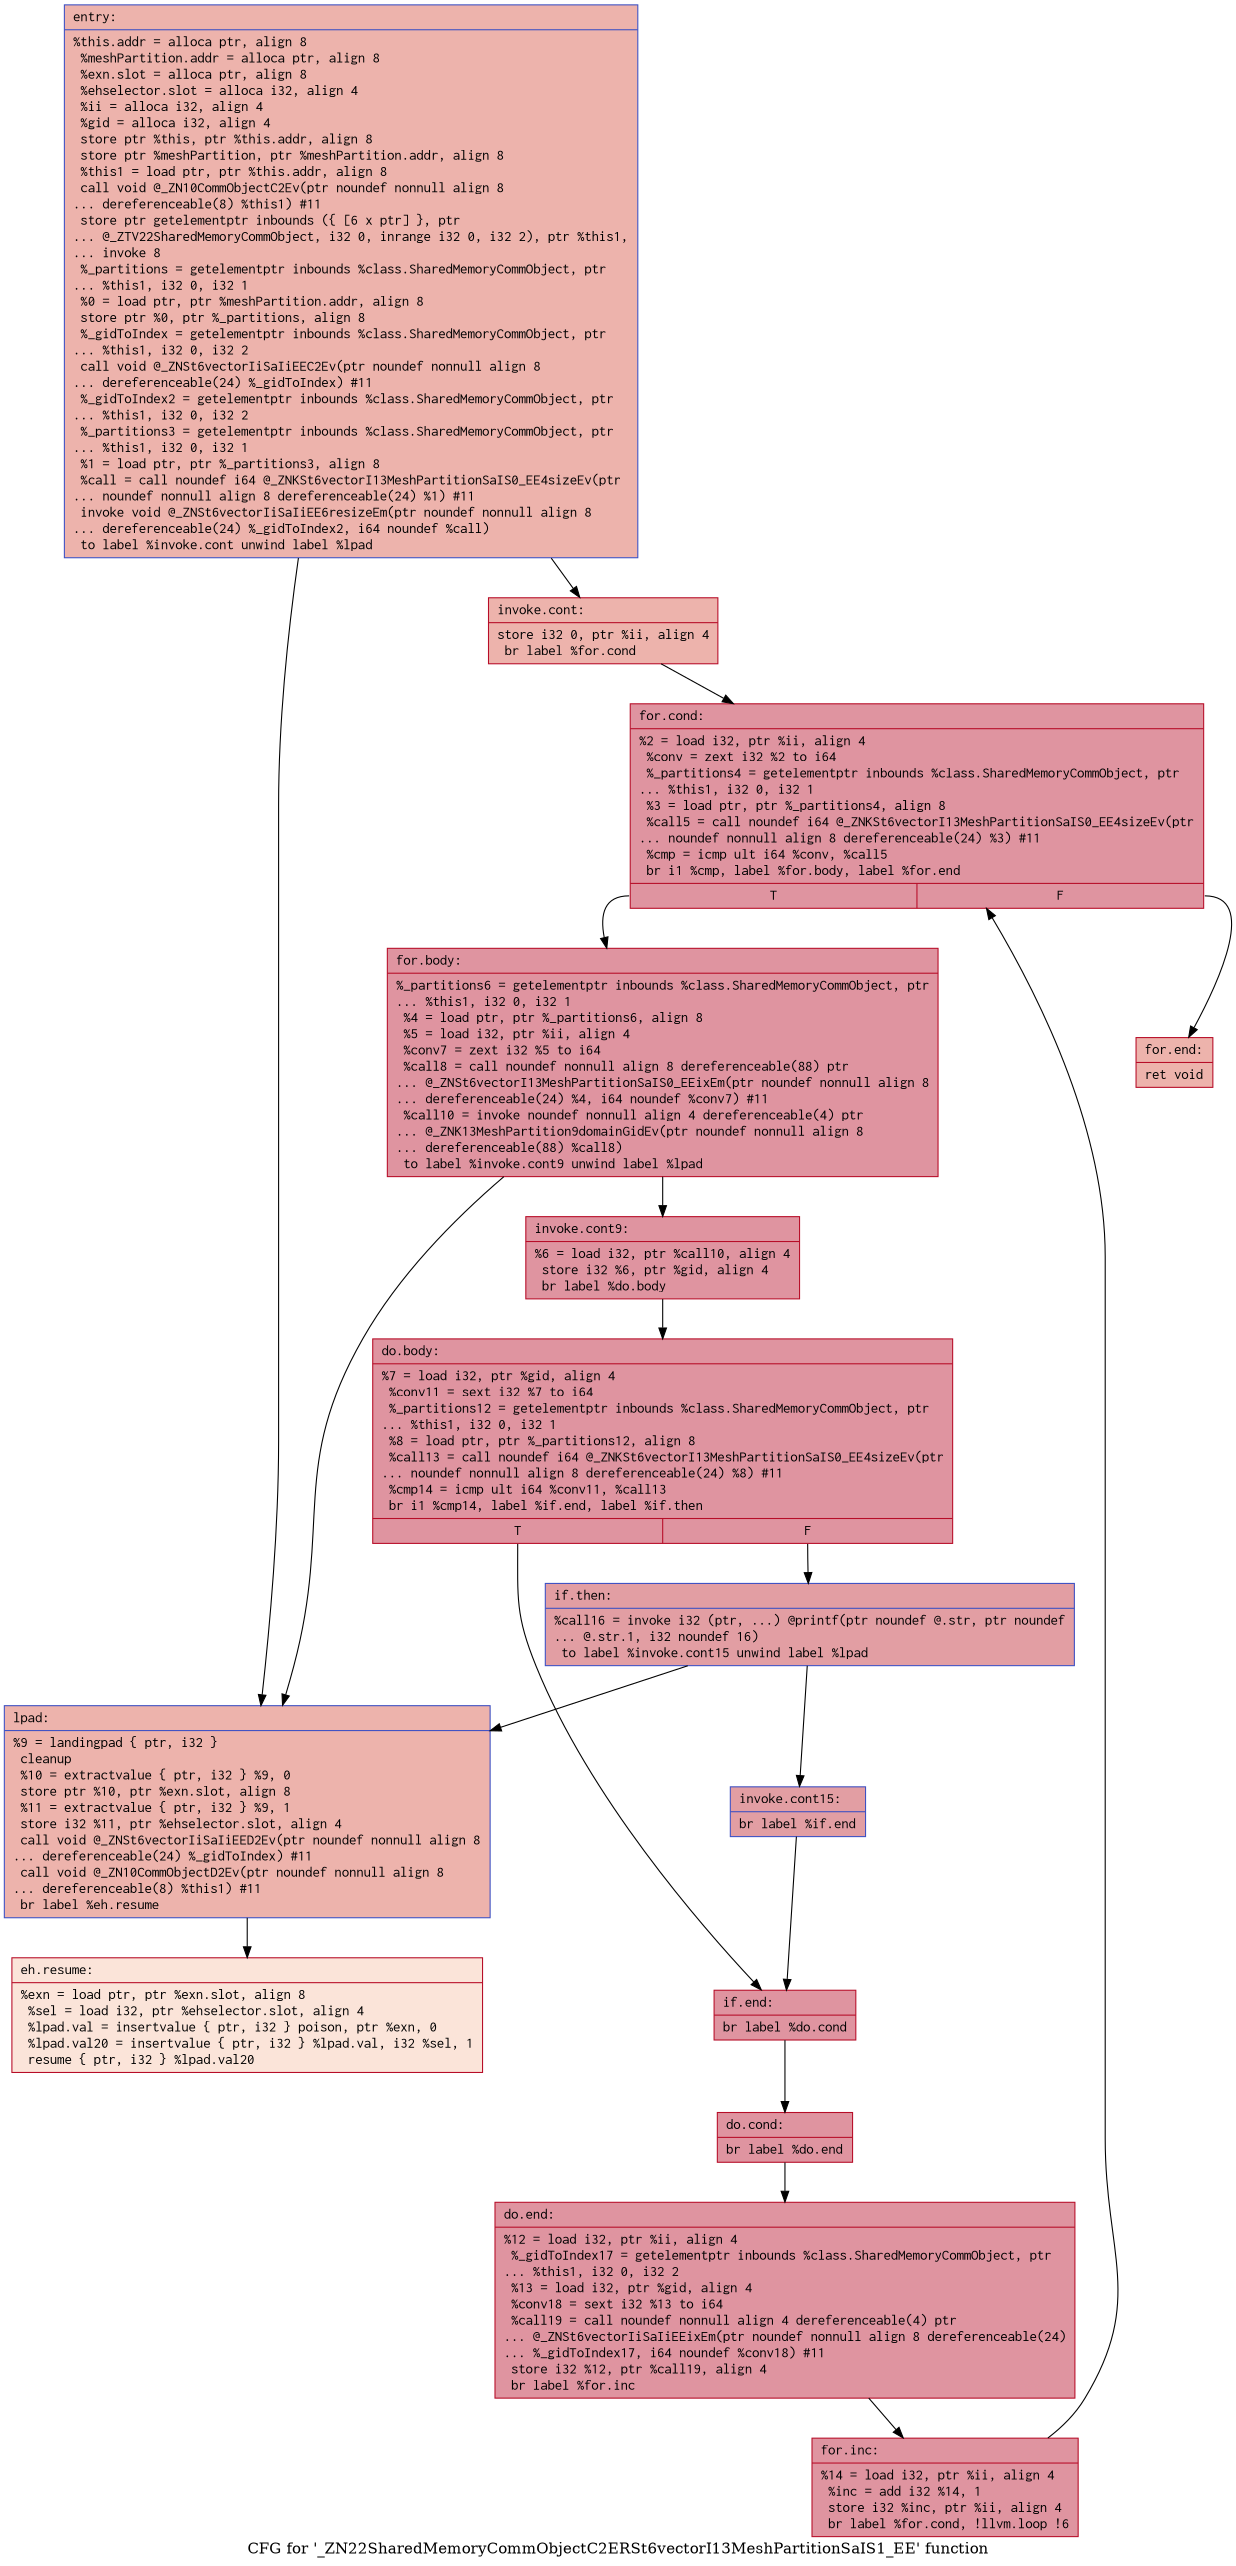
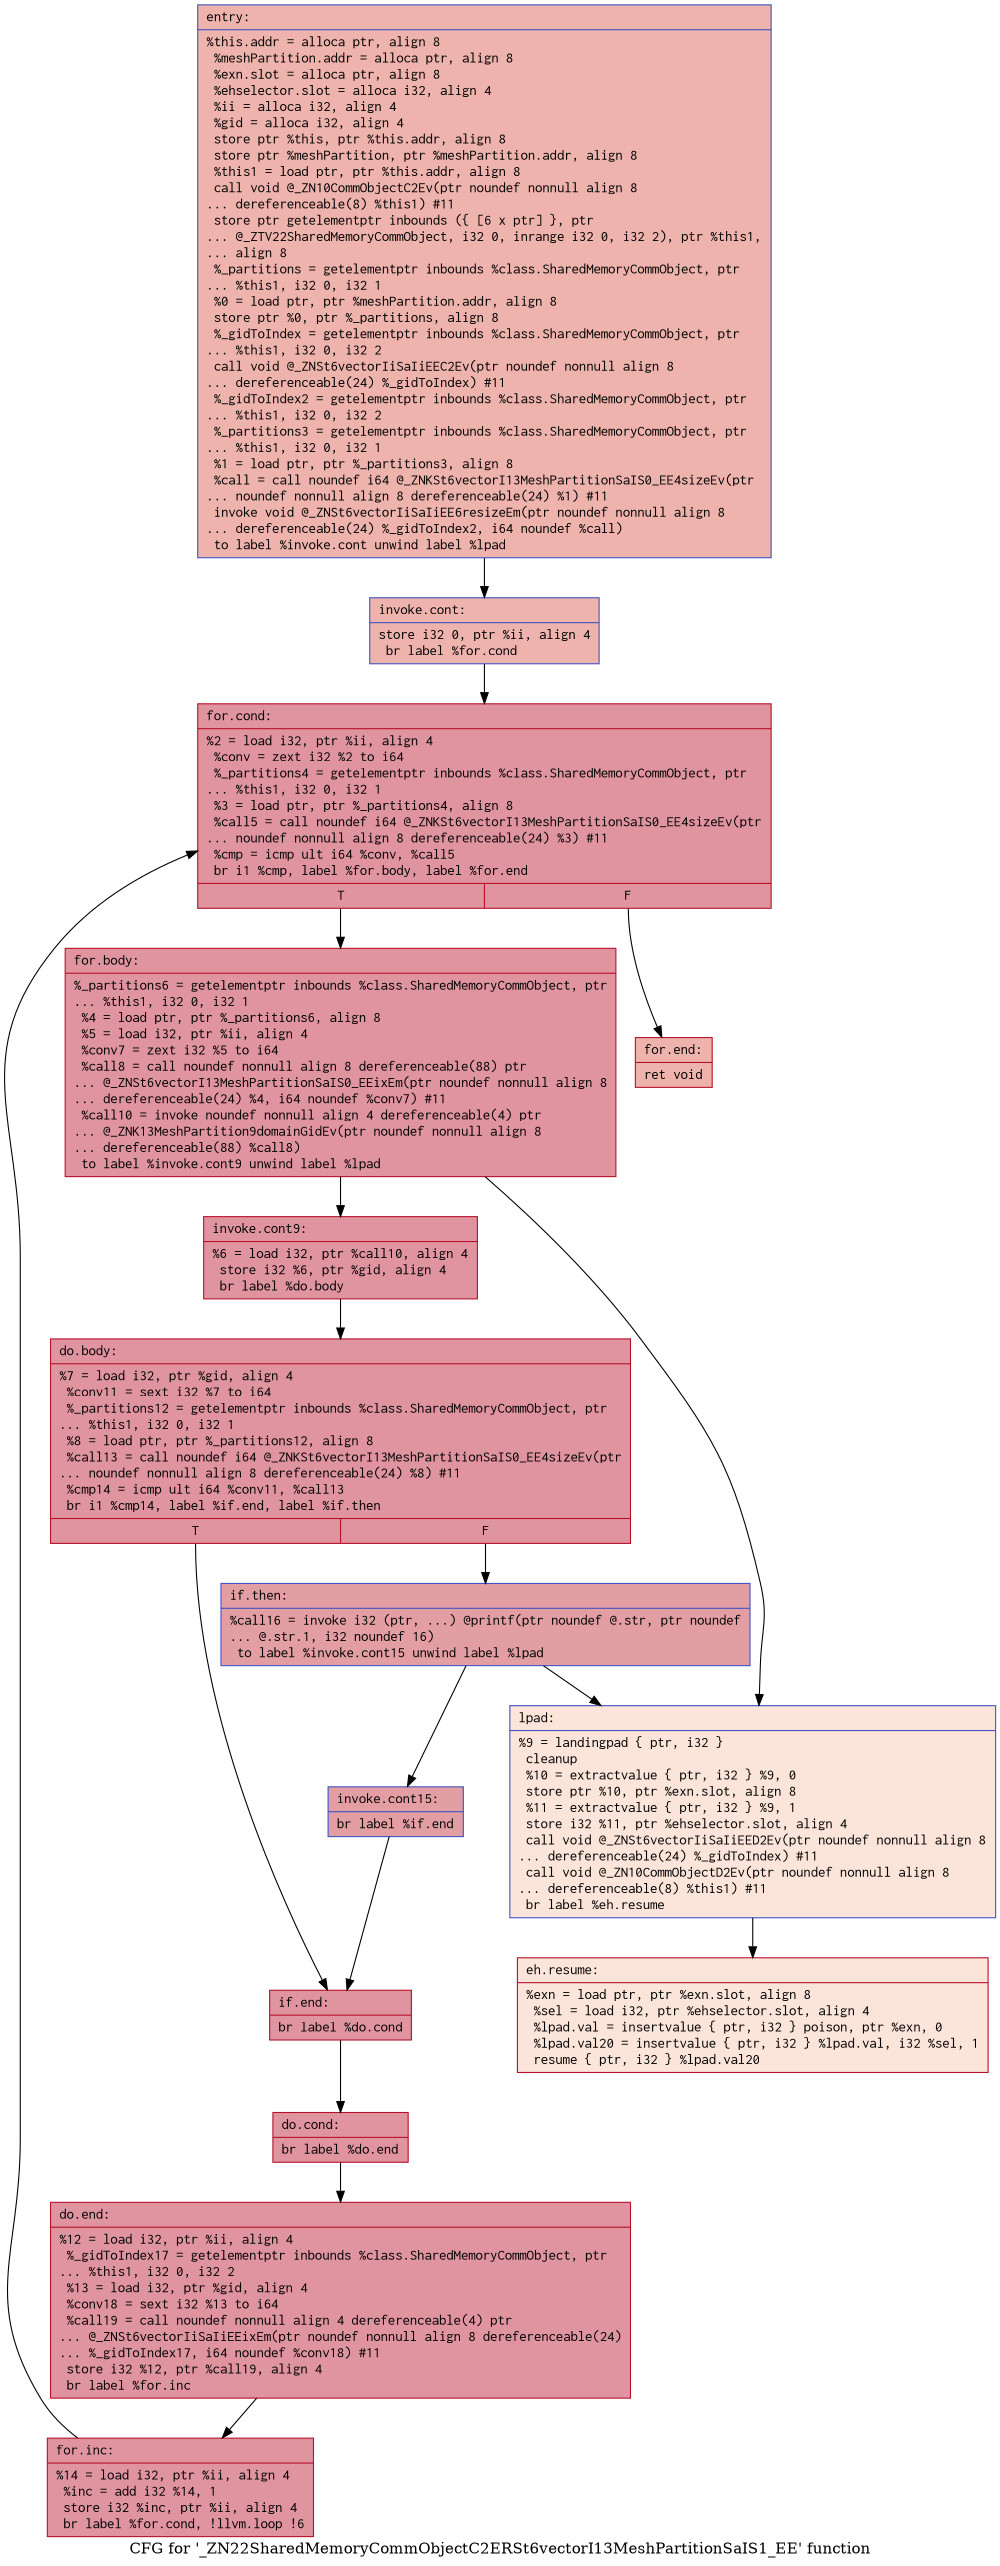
node "entry:": text "... invoke 8" -> "... align 8"
node "invoke.cont:": color #b70d28ff -> #3d50c3ff
edge "entry:" -> "lpad:": removed
node "lpad:": fillcolor #d6524470 -> #f5c1a970
